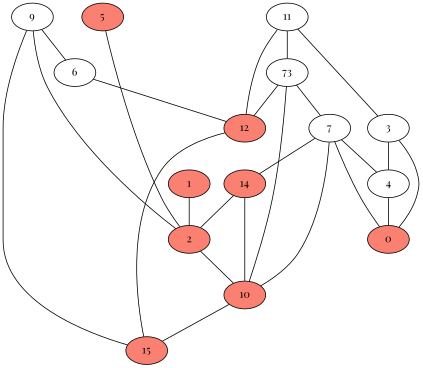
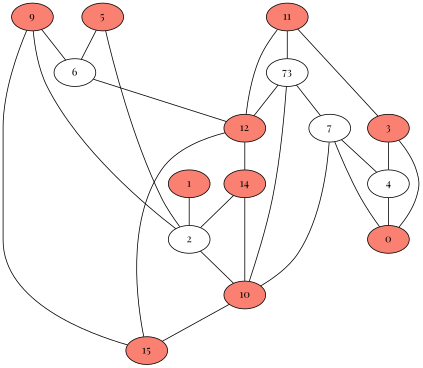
node "9": fillcolor white -> salmon
node "11": fillcolor white -> salmon
edge "5" -- "6": added
node "3": fillcolor white -> salmon
edge "7" -- "14": now "12" -- "14"
node "2": fillcolor salmon -> white
